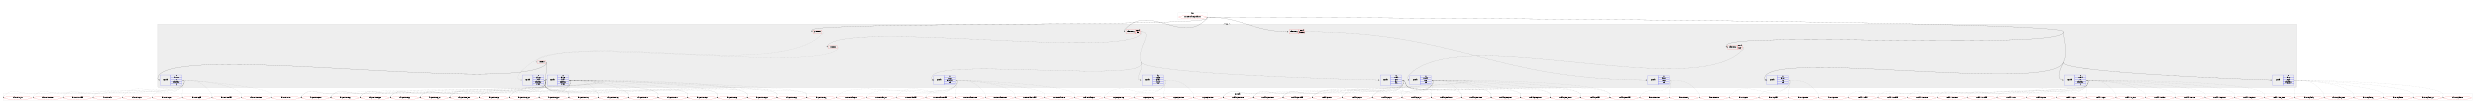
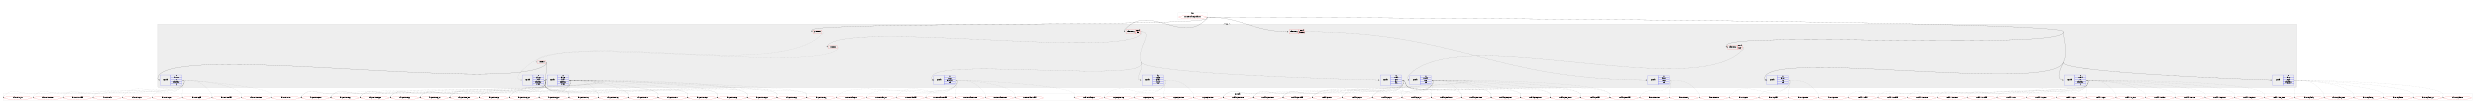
node "sys-libs/compiler-rt-7.0.1": removed
node "sys-devel/util-6.0.1-r2": label "sys-devel/util-6.0.1-r2" -> "sys-devel/llvm-6.0.1-r2"
